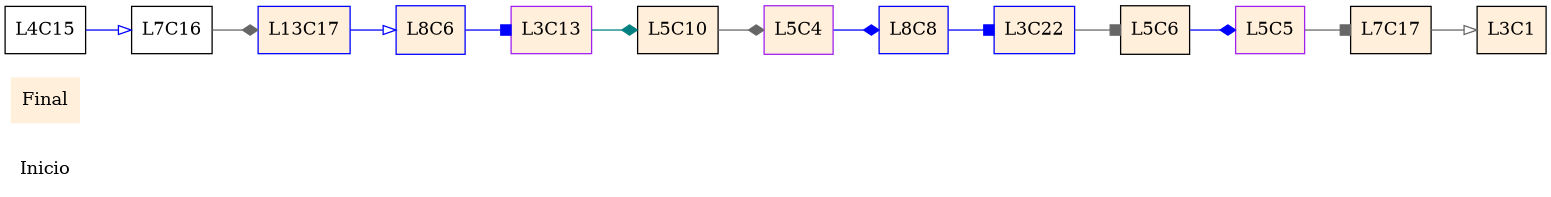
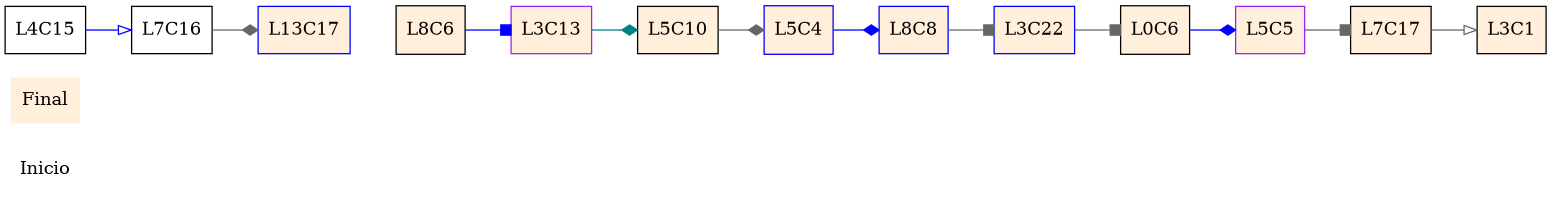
edge "L13C17" -> "L8C6": removed
node "L8C6": color blue -> black
node "L5C4": color purple -> blue
edge "L8C8" -> "L3C22": color blue -> gray40
node "L5C6": label "L5C6" -> "L0C6"
